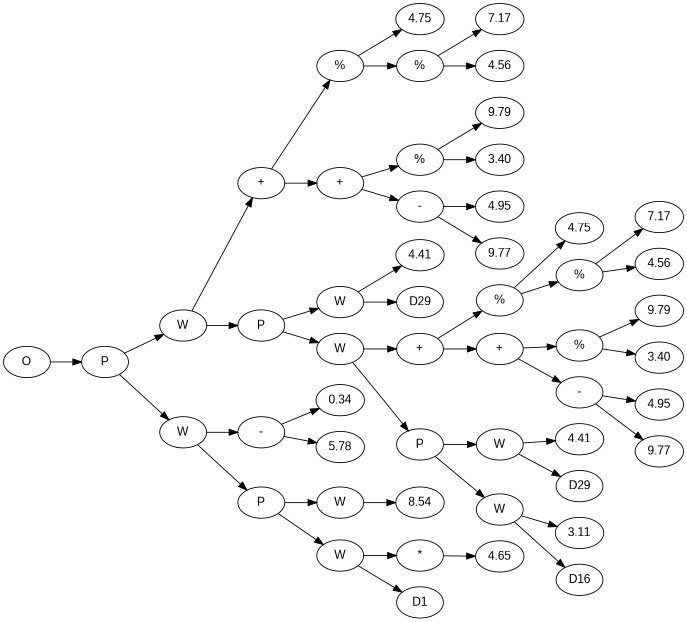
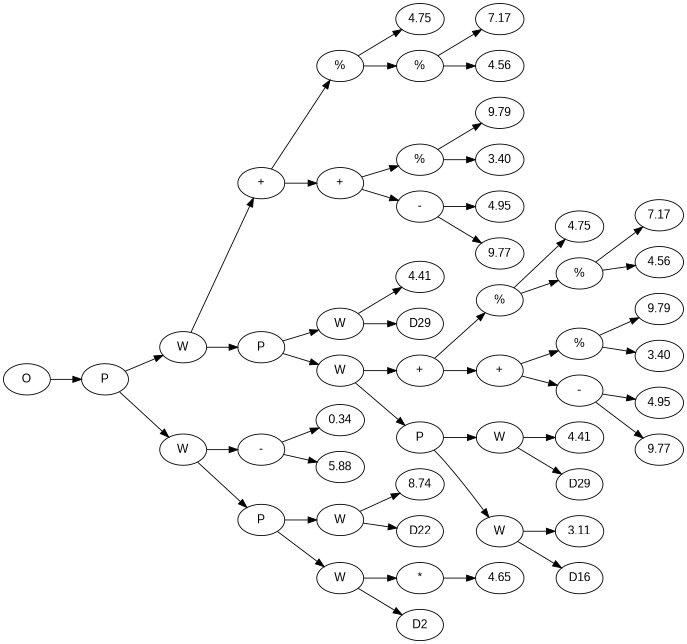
node "5.78": label "5.78" -> "5.88"
node "8.54": label "8.54" -> "8.74"
node "D22": added
node "D1": label "D1" -> "D2"
